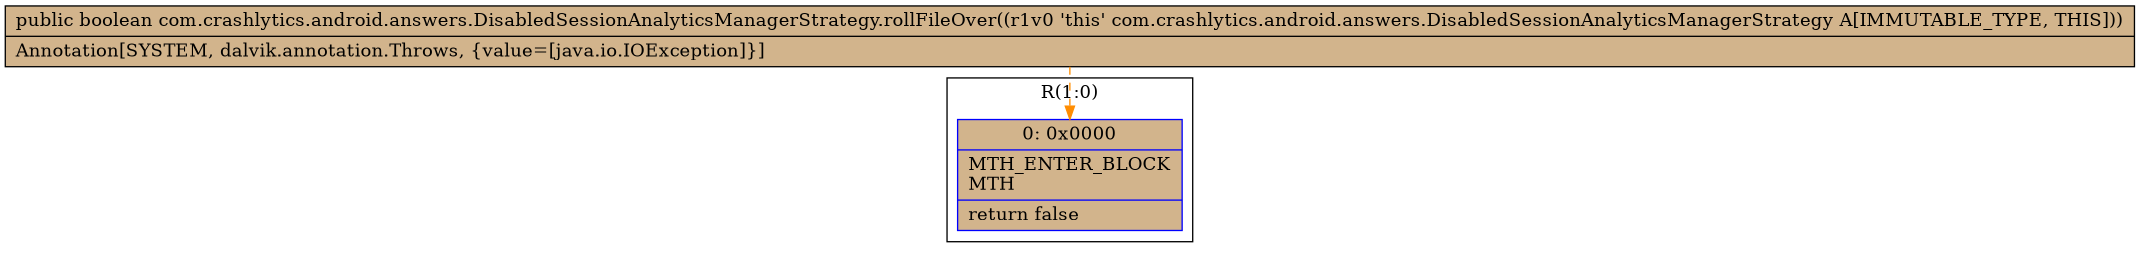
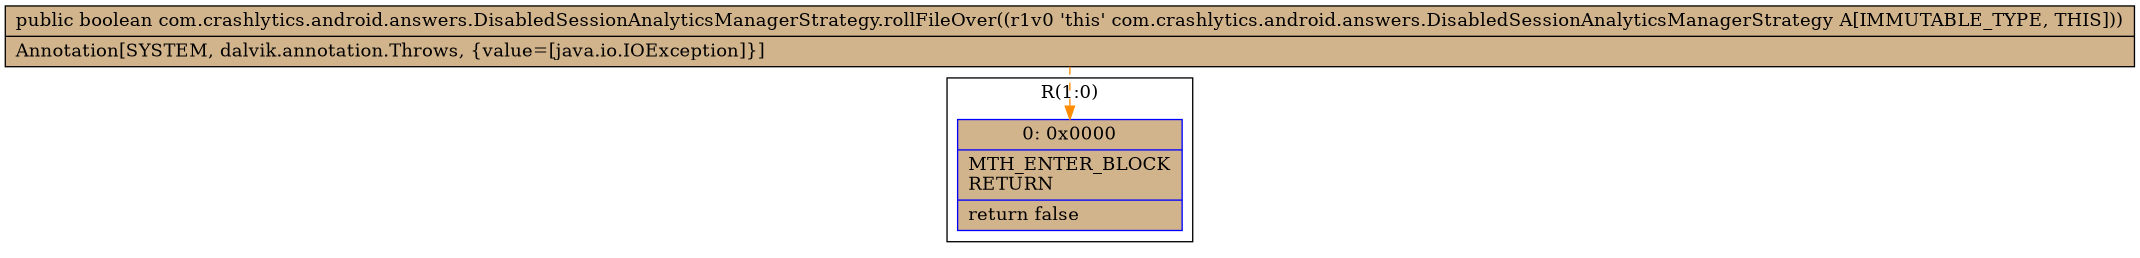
node "0: 0x0000": text "MTH" -> "RETURN"
